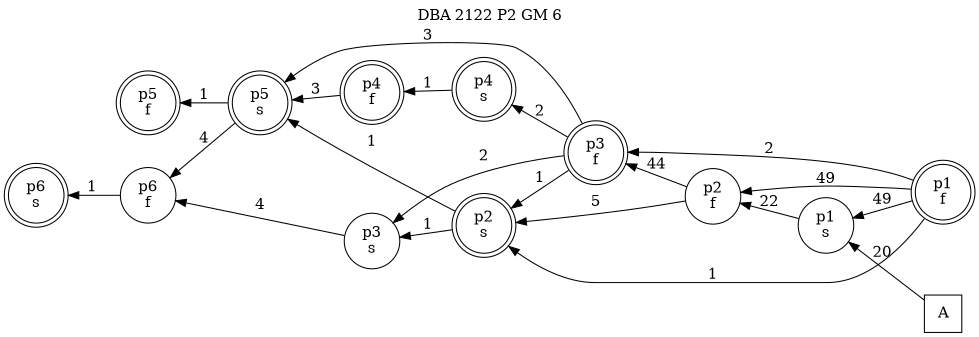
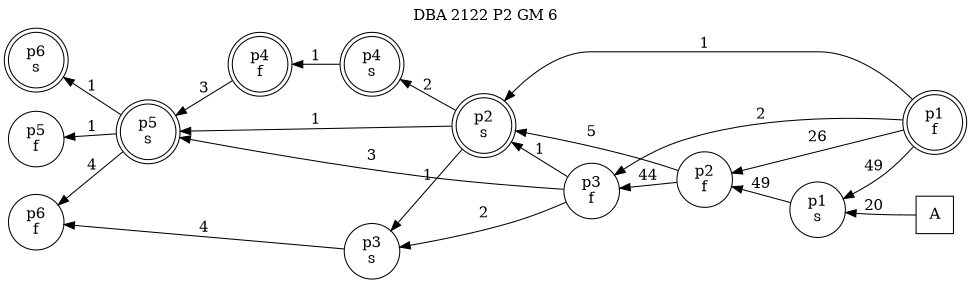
node "p5 f": shape doublecircle -> circle
edge "p3 f" -> "p4 s": now "p2 s" -> "p4 s"
node "p3 f": shape doublecircle -> circle
edge "p1 f" -> "p2 f": label "49" -> "26"
edge "p6 f" -> "p6 s": now "p5 s" -> "p6 s"
edge "p1 s" -> "p2 f": label "22" -> "49"
